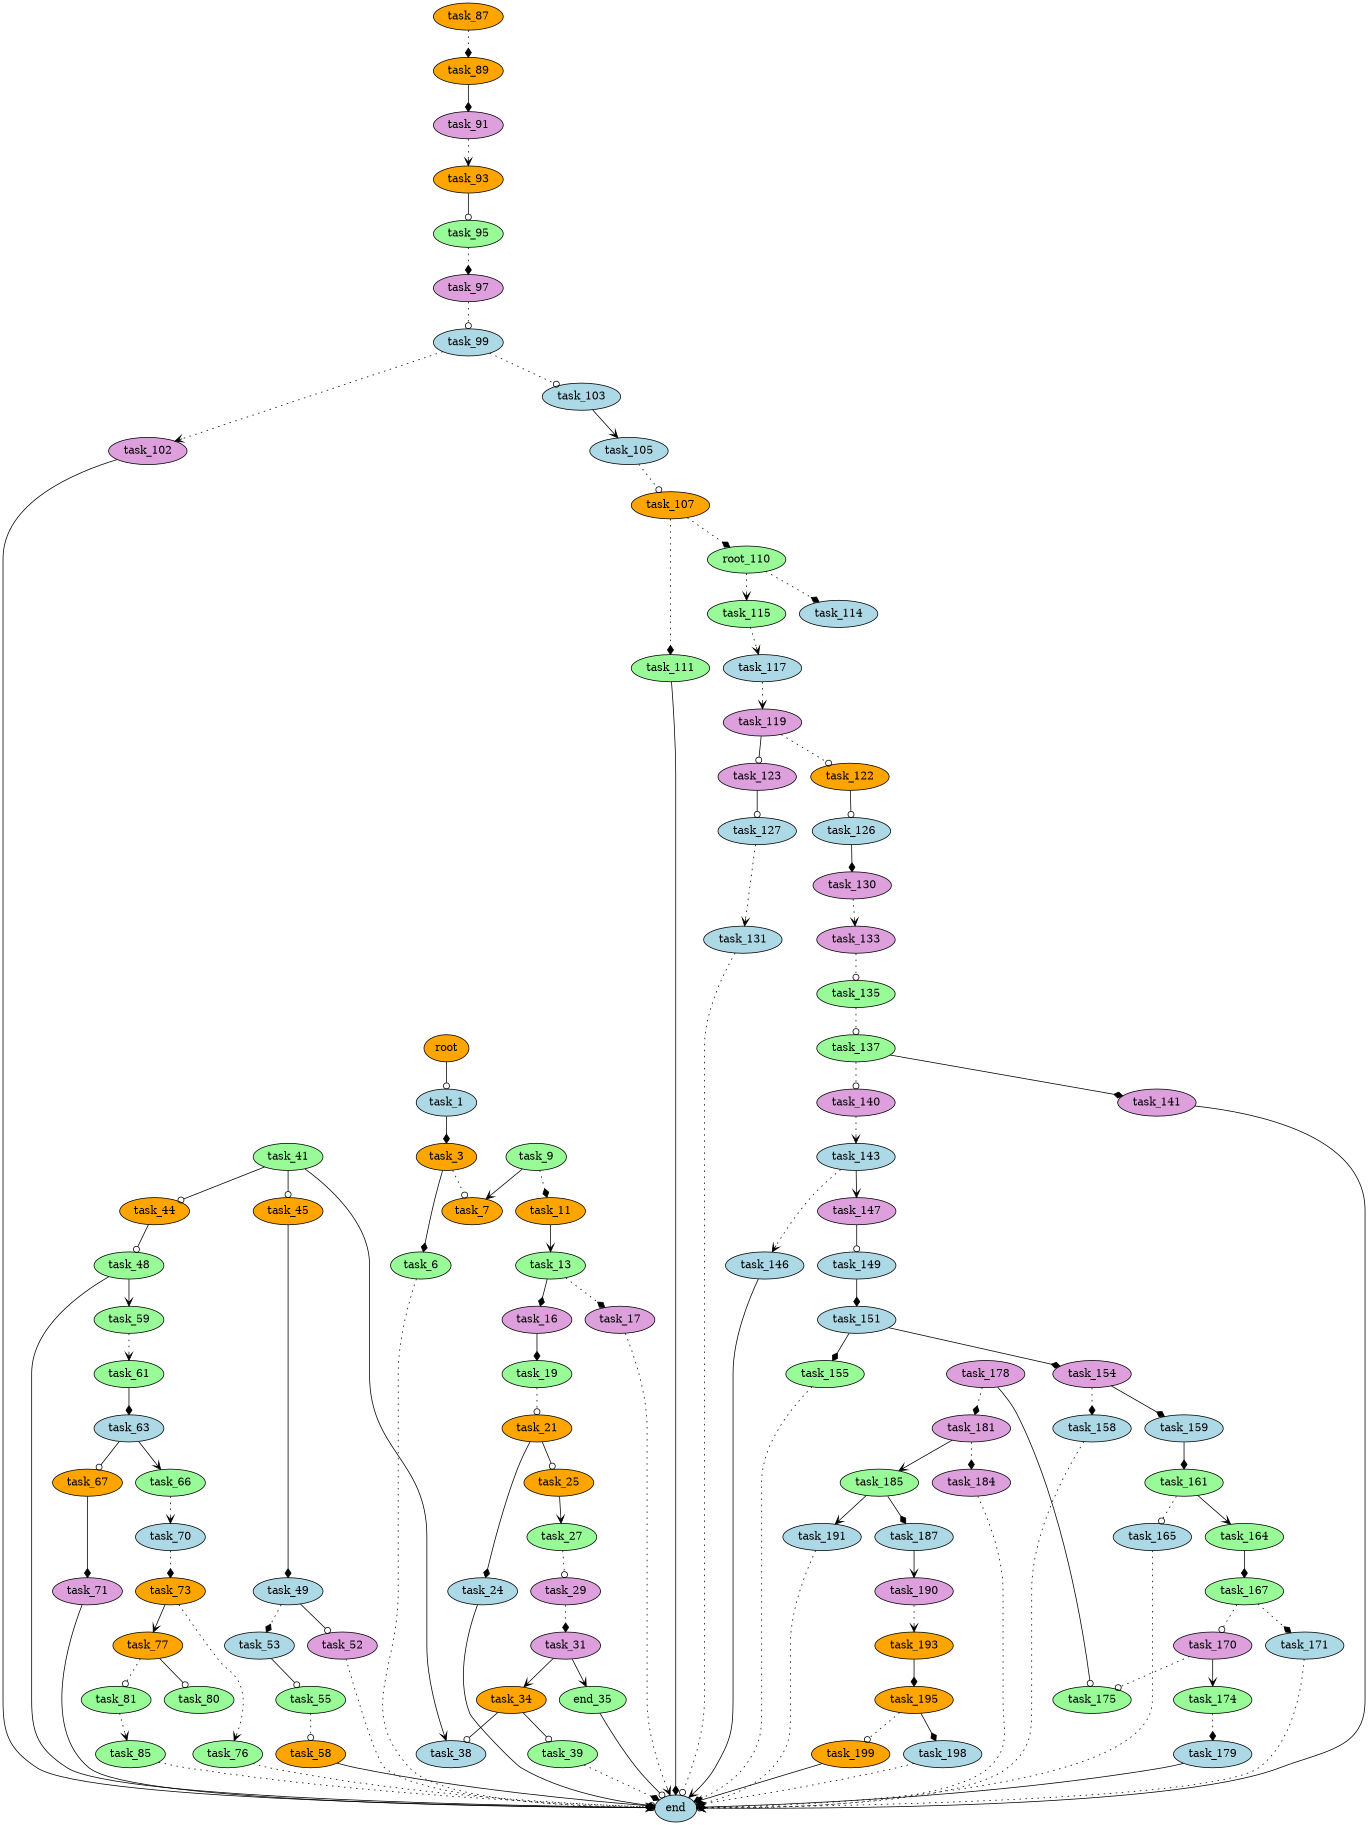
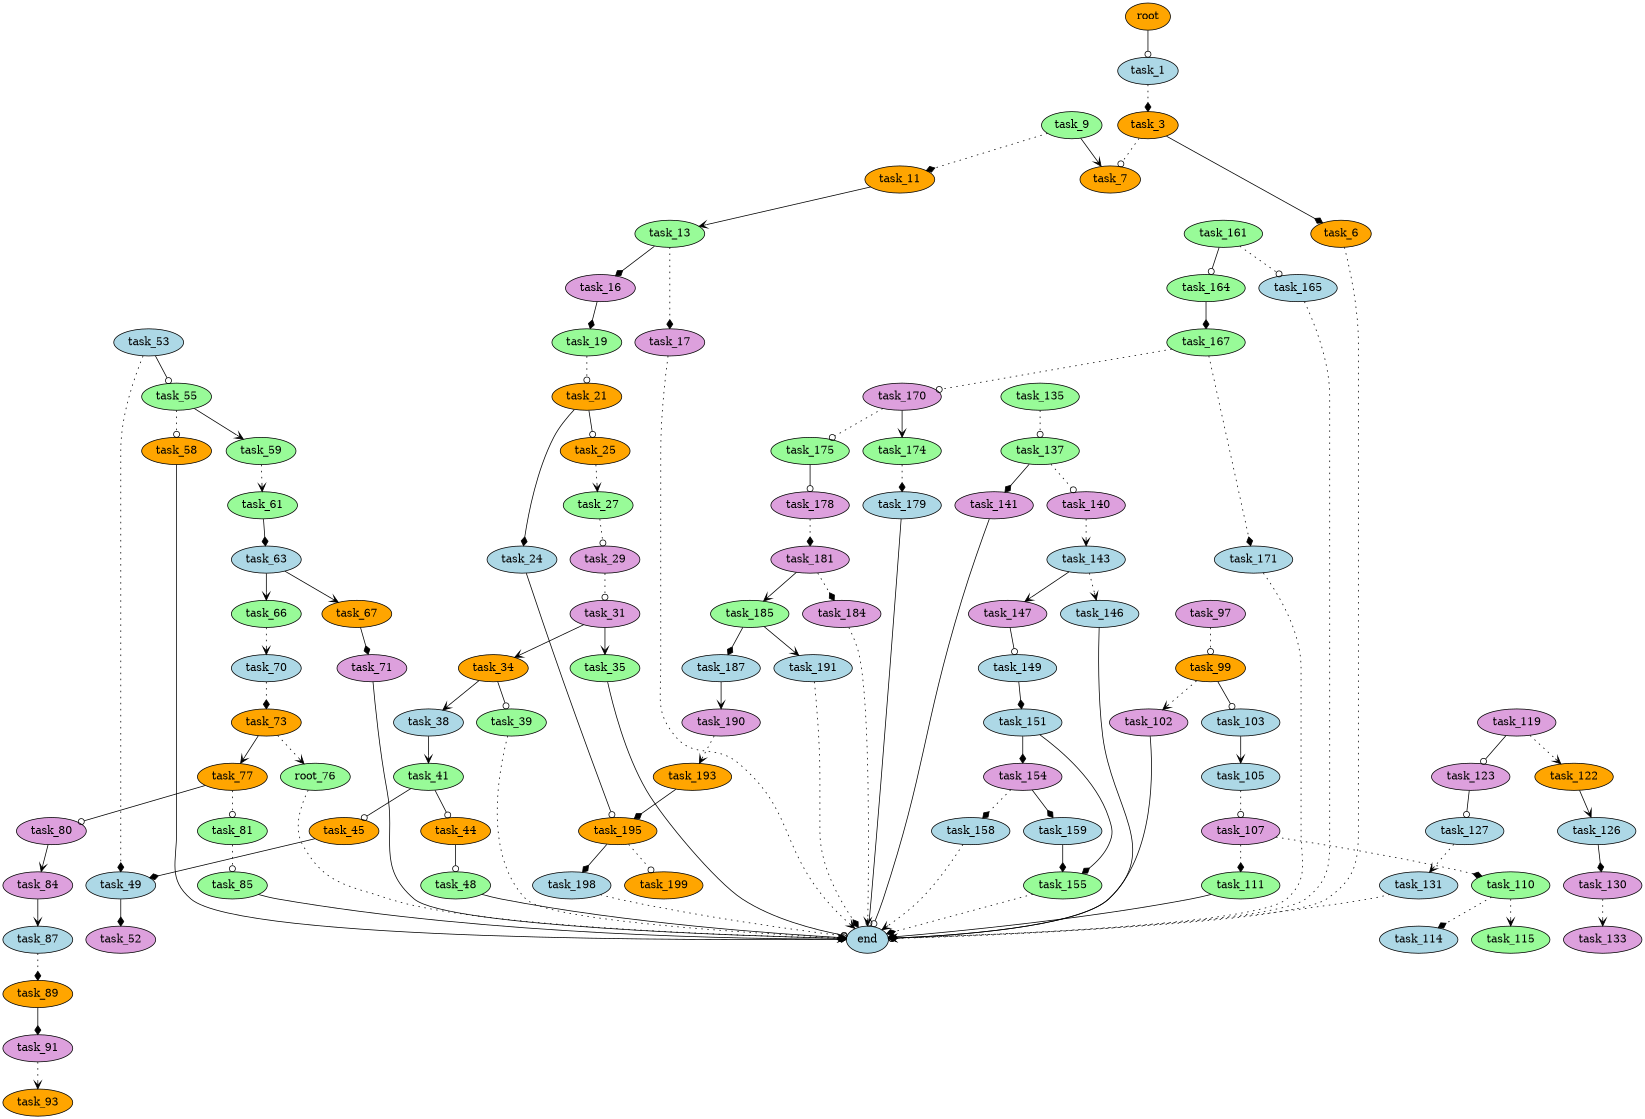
node "task_87": fillcolor orange -> lightblue
node "task_95": removed
node "task_99": fillcolor lightblue -> orange
edge "task_99" -> "task_103": style dotted -> solid
node "task_107": fillcolor orange -> plum
node "root_110": label "root_110" -> "task_110"
node "task_117": removed
edge "task_119" -> "task_122": arrowhead odot -> vee
edge "task_122" -> "task_126": arrowhead odot -> vee
node "task_84": added
edge "task_133" -> "task_135": removed
edge "task_1" -> "task_3": style solid -> dotted
node "task_6": fillcolor palegreen -> orange
edge "task_48" -> "task_59": now "task_55" -> "task_59"
edge "task_41" -> "task_38": reversed
edge "task_159" -> "task_161": now "task_159" -> "task_155"
edge "task_63" -> "task_67": arrowhead odot -> vee
edge "task_25" -> "task_27": style solid -> dotted
edge "task_161" -> "task_164": arrowhead vee -> odot
edge "task_178" -> "task_175": reversed
edge "task_49" -> "task_53": reversed
edge "task_29" -> "task_31": arrowhead diamond -> odot
edge "task_49" -> "task_52": arrowhead odot -> diamond
node "task_80": fillcolor palegreen -> plum
node "end_35": label "end_35" -> "task_35"
edge "task_81" -> "task_85": arrowhead vee -> odot
edge "task_34" -> "task_38": arrowhead odot -> vee
edge "task_24" -> "end": now "task_24" -> "task_195"
node "task_76": label "task_76" -> "root_76"
edge "task_199" -> "end": removed
edge "task_52" -> "end": removed
edge "task_85" -> "end": style dotted -> solid
